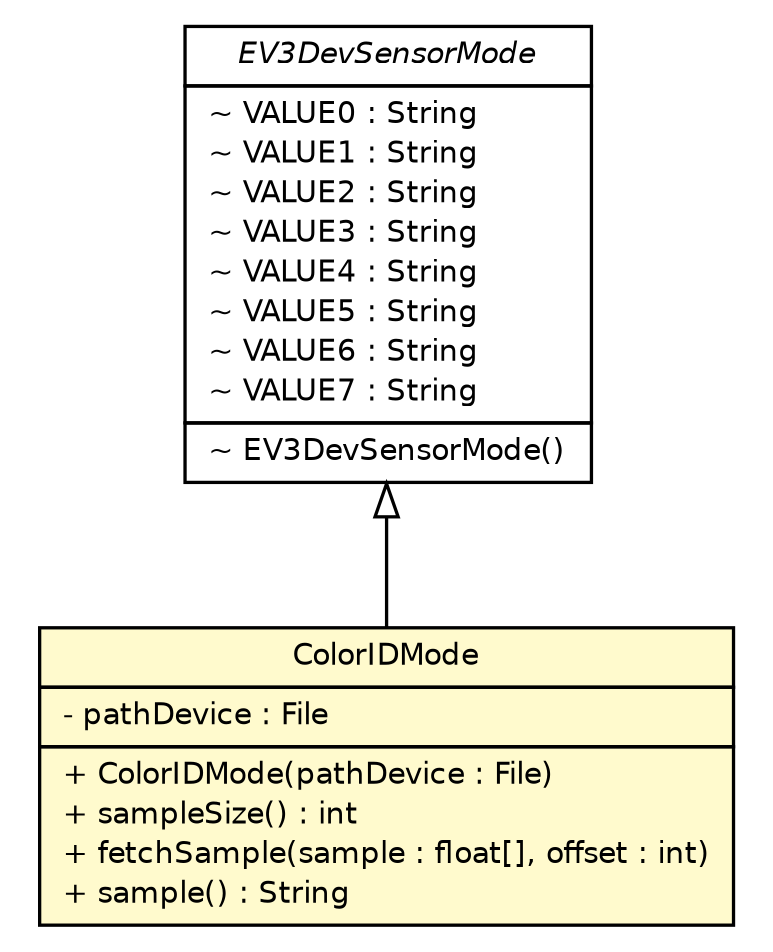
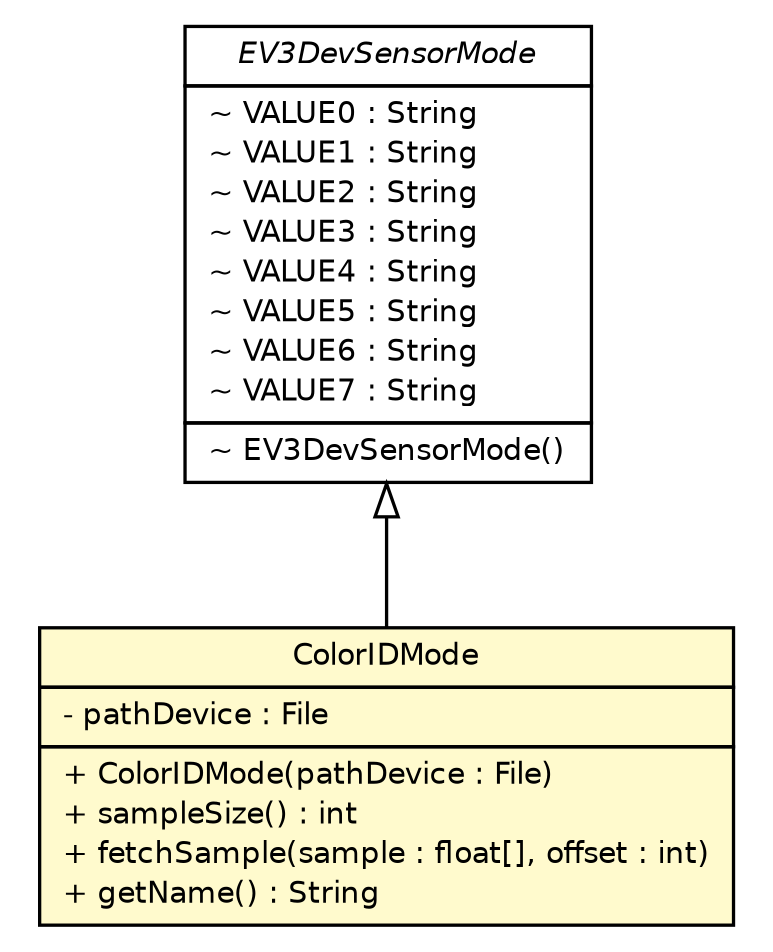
node "ColorIDMode": text "+ sample() : String" -> "+ getName() : String"
